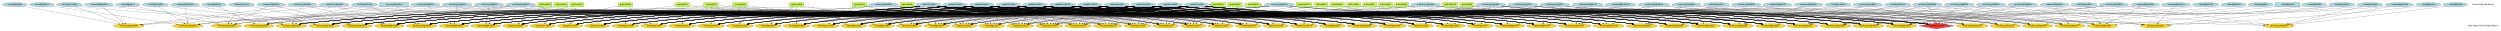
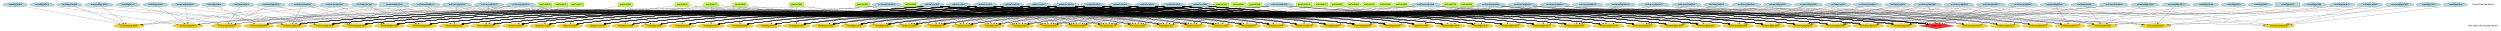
node "giveHint($s4)": shape ellipse -> box
node "Reward Function": label "Reward Function" -> "Reward Next"
